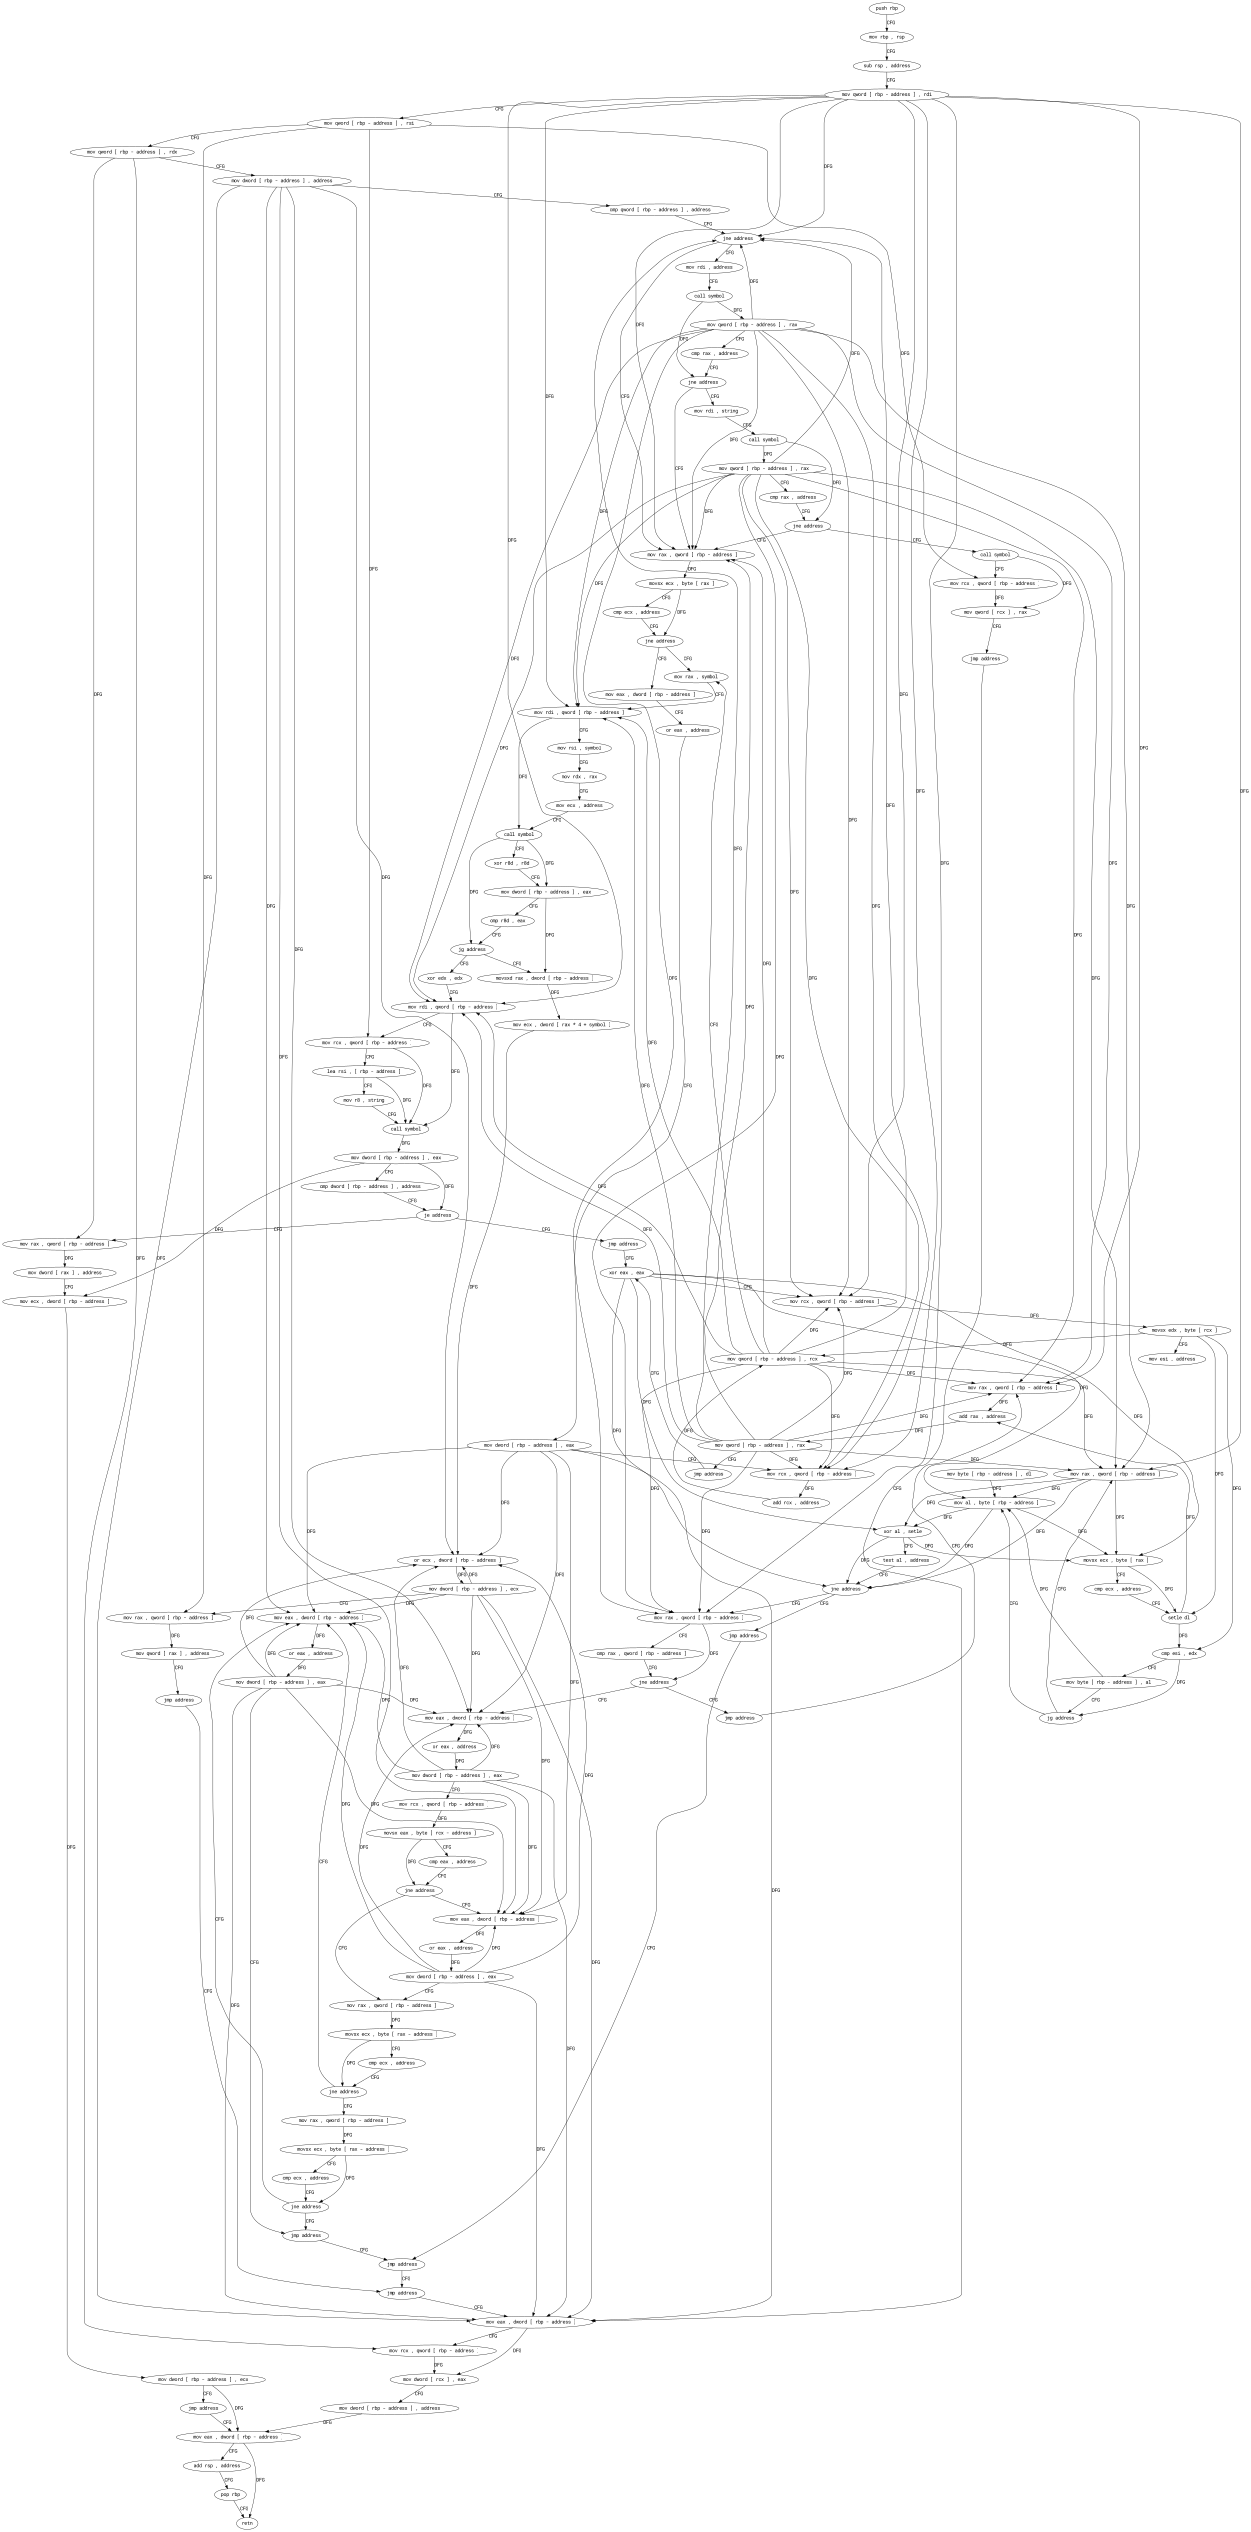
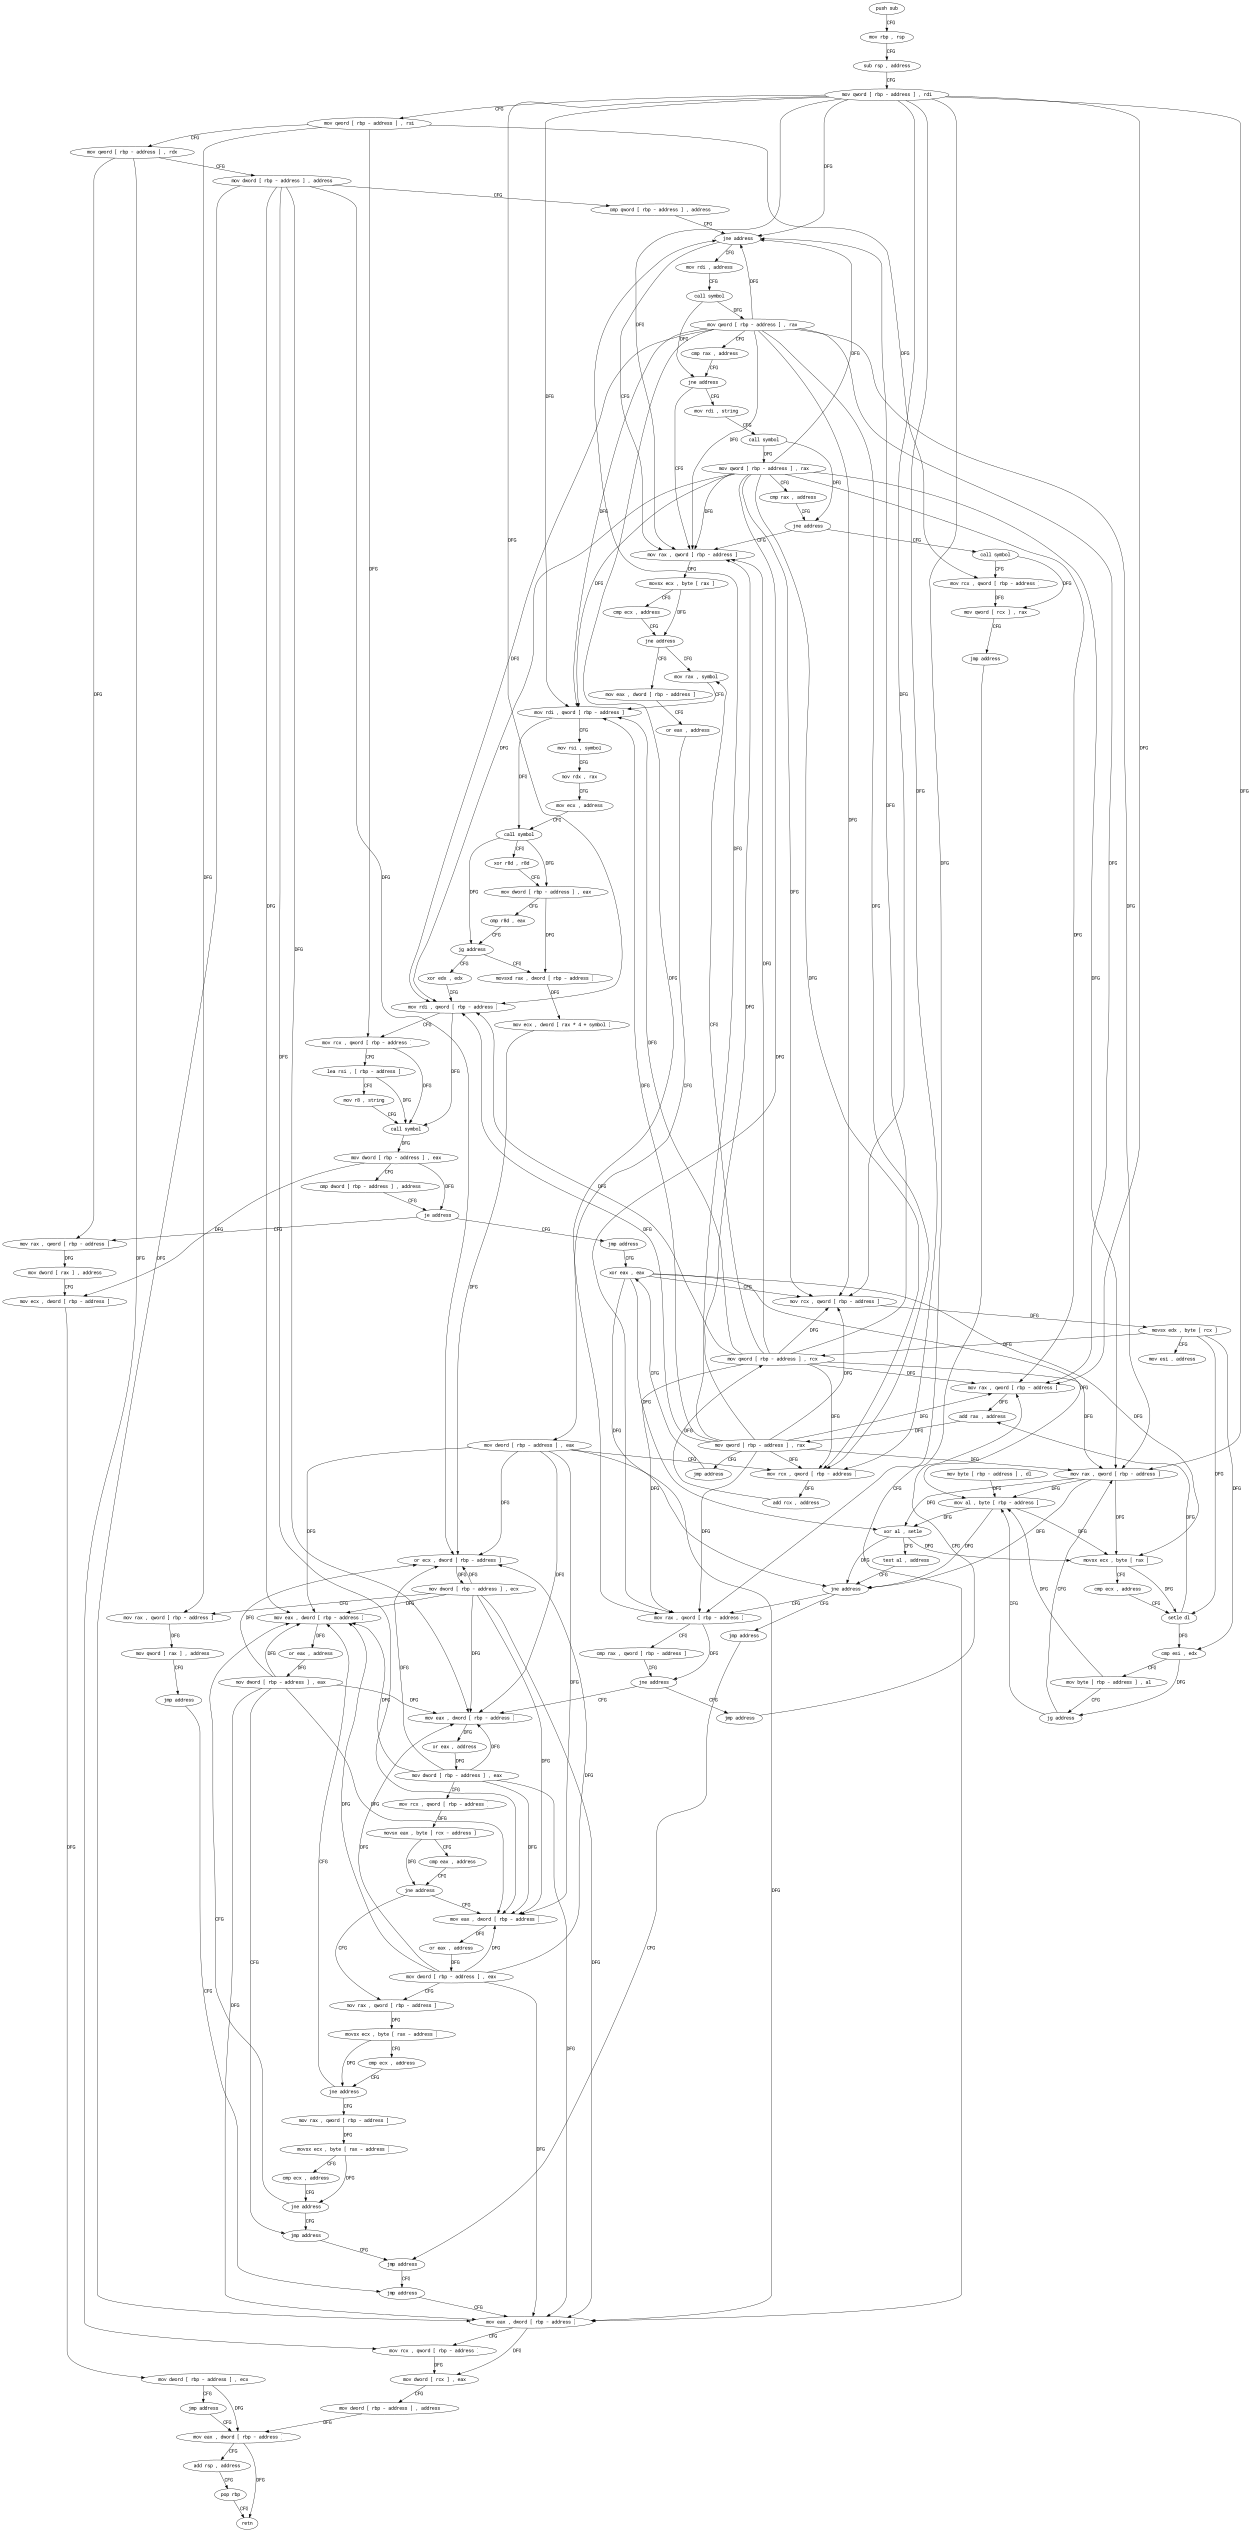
node "push rbp": label "push rbp" -> "push sub"
